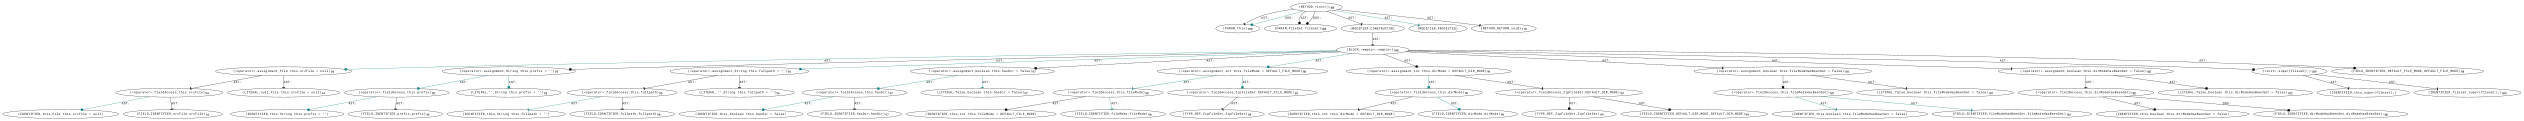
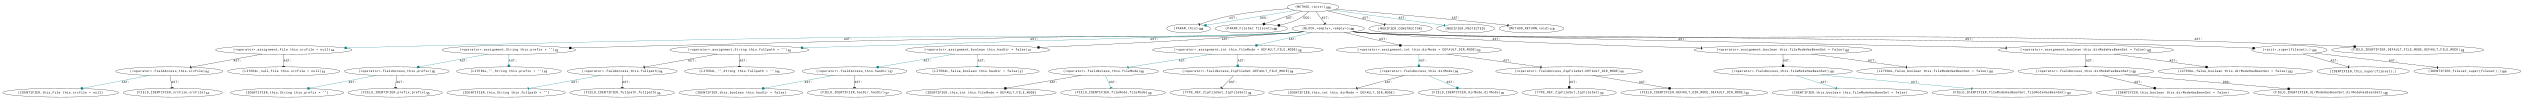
edge "(MODIFIER,CONSTRUCTOR)" -> "(BLOCK,<empty>,<empty>)": now "(METHOD,<init>)" -> "(BLOCK,<empty>,<empty>)"
